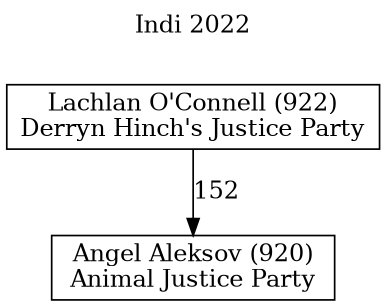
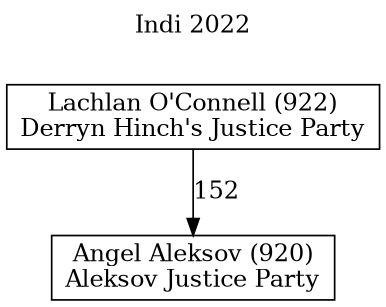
node "Angel Aleksov (920) Animal Justice Party": label "Angel Aleksov (920) Animal Justice Party" -> "Angel Aleksov (920) Aleksov Justice Party"
